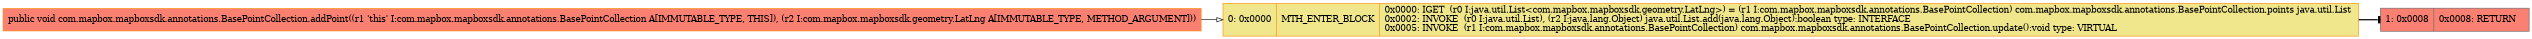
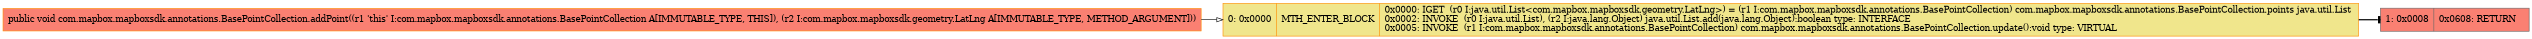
node "1: 0x0008": text "0x0008: RETURN" -> "0x0608: RETURN"
